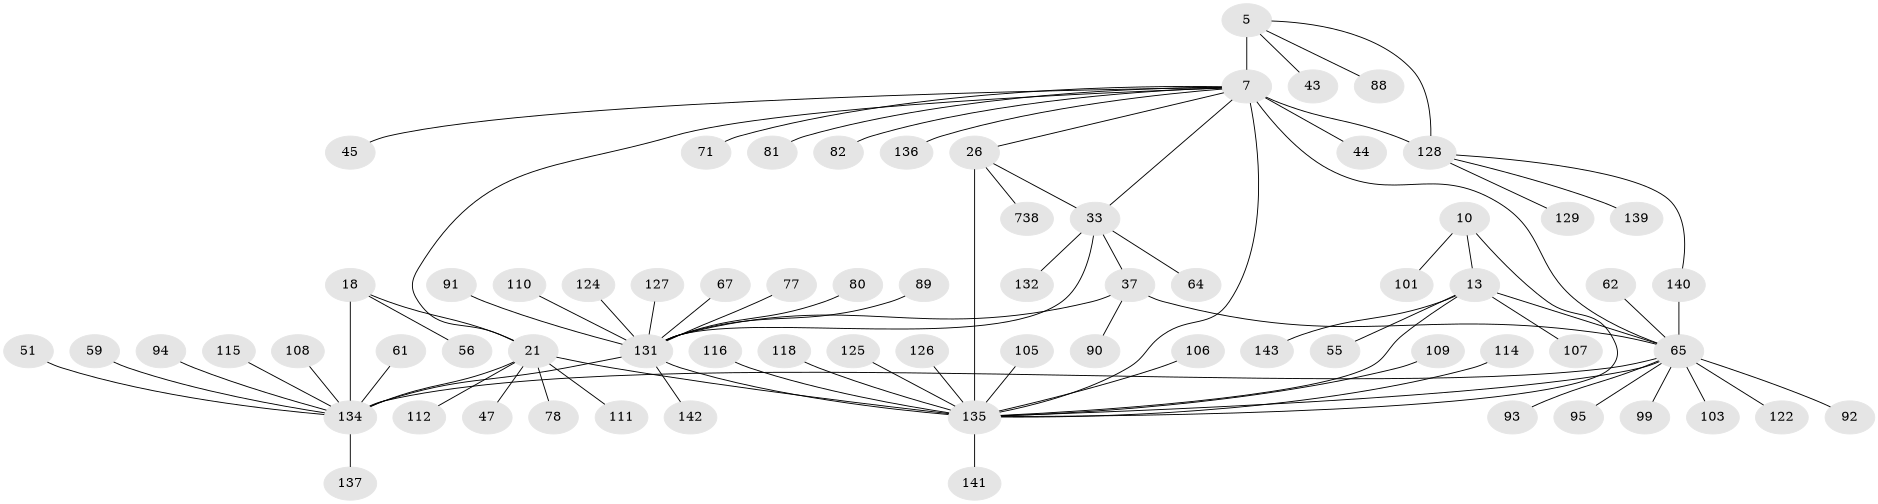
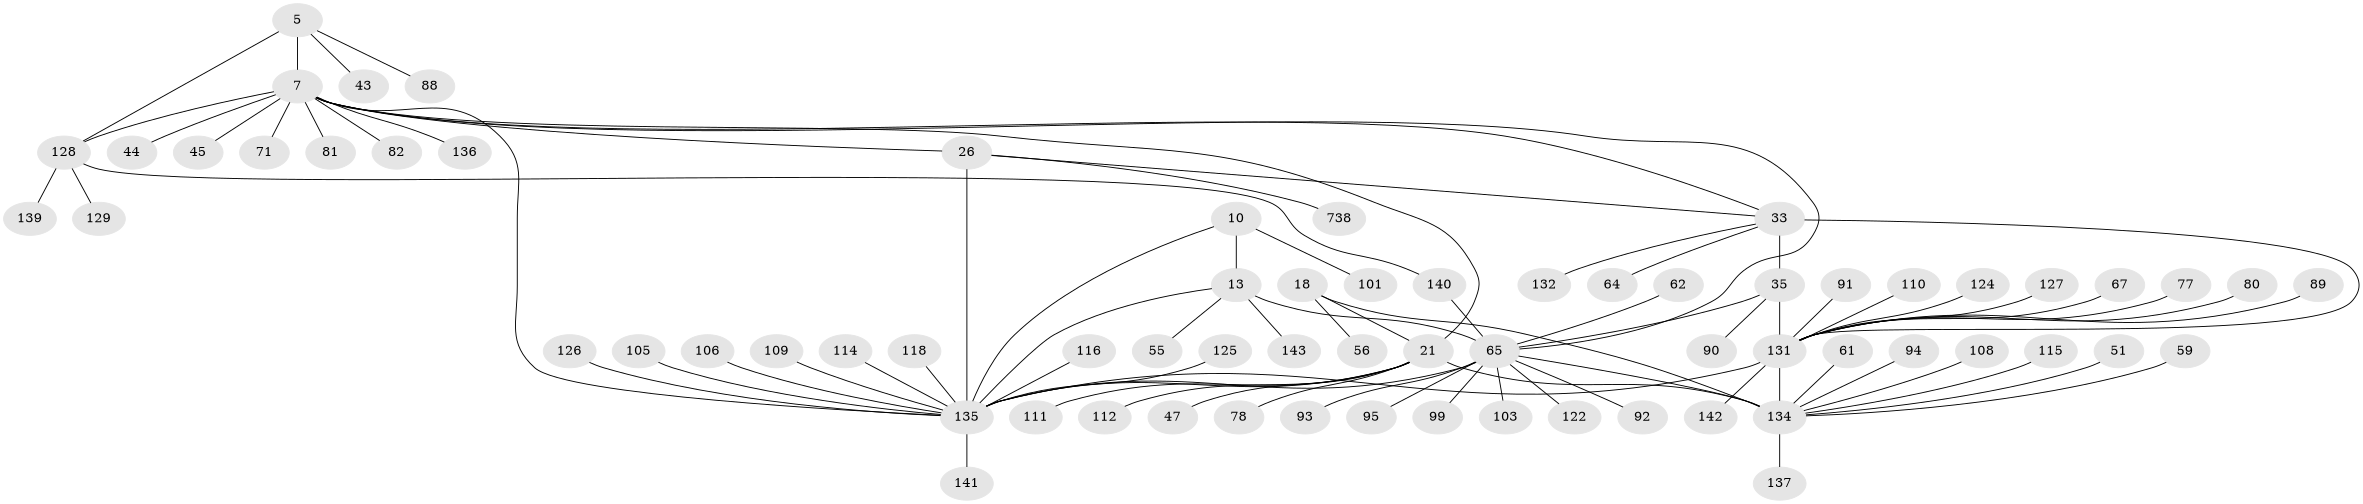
node "37": label "37" -> "35"
node "107": removed
